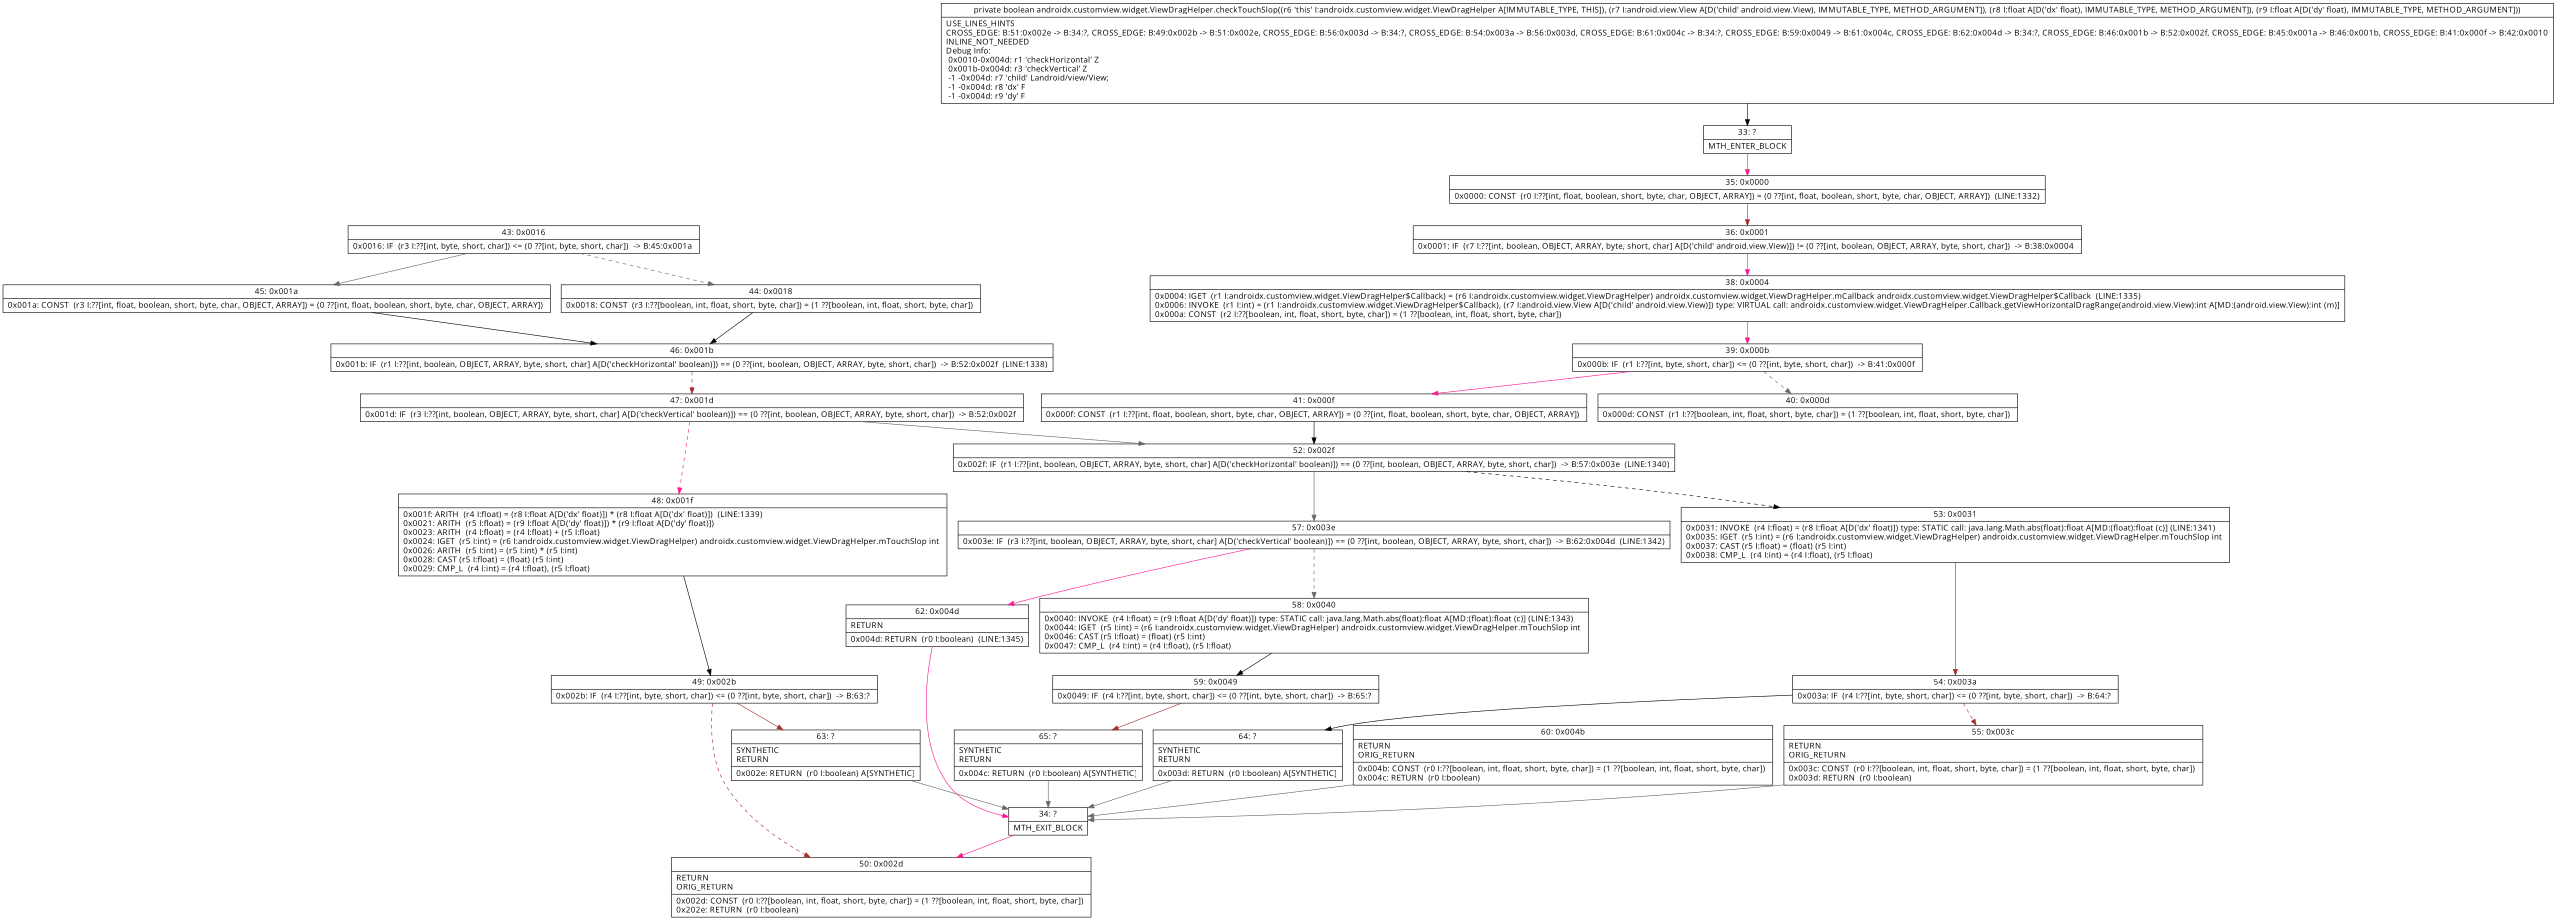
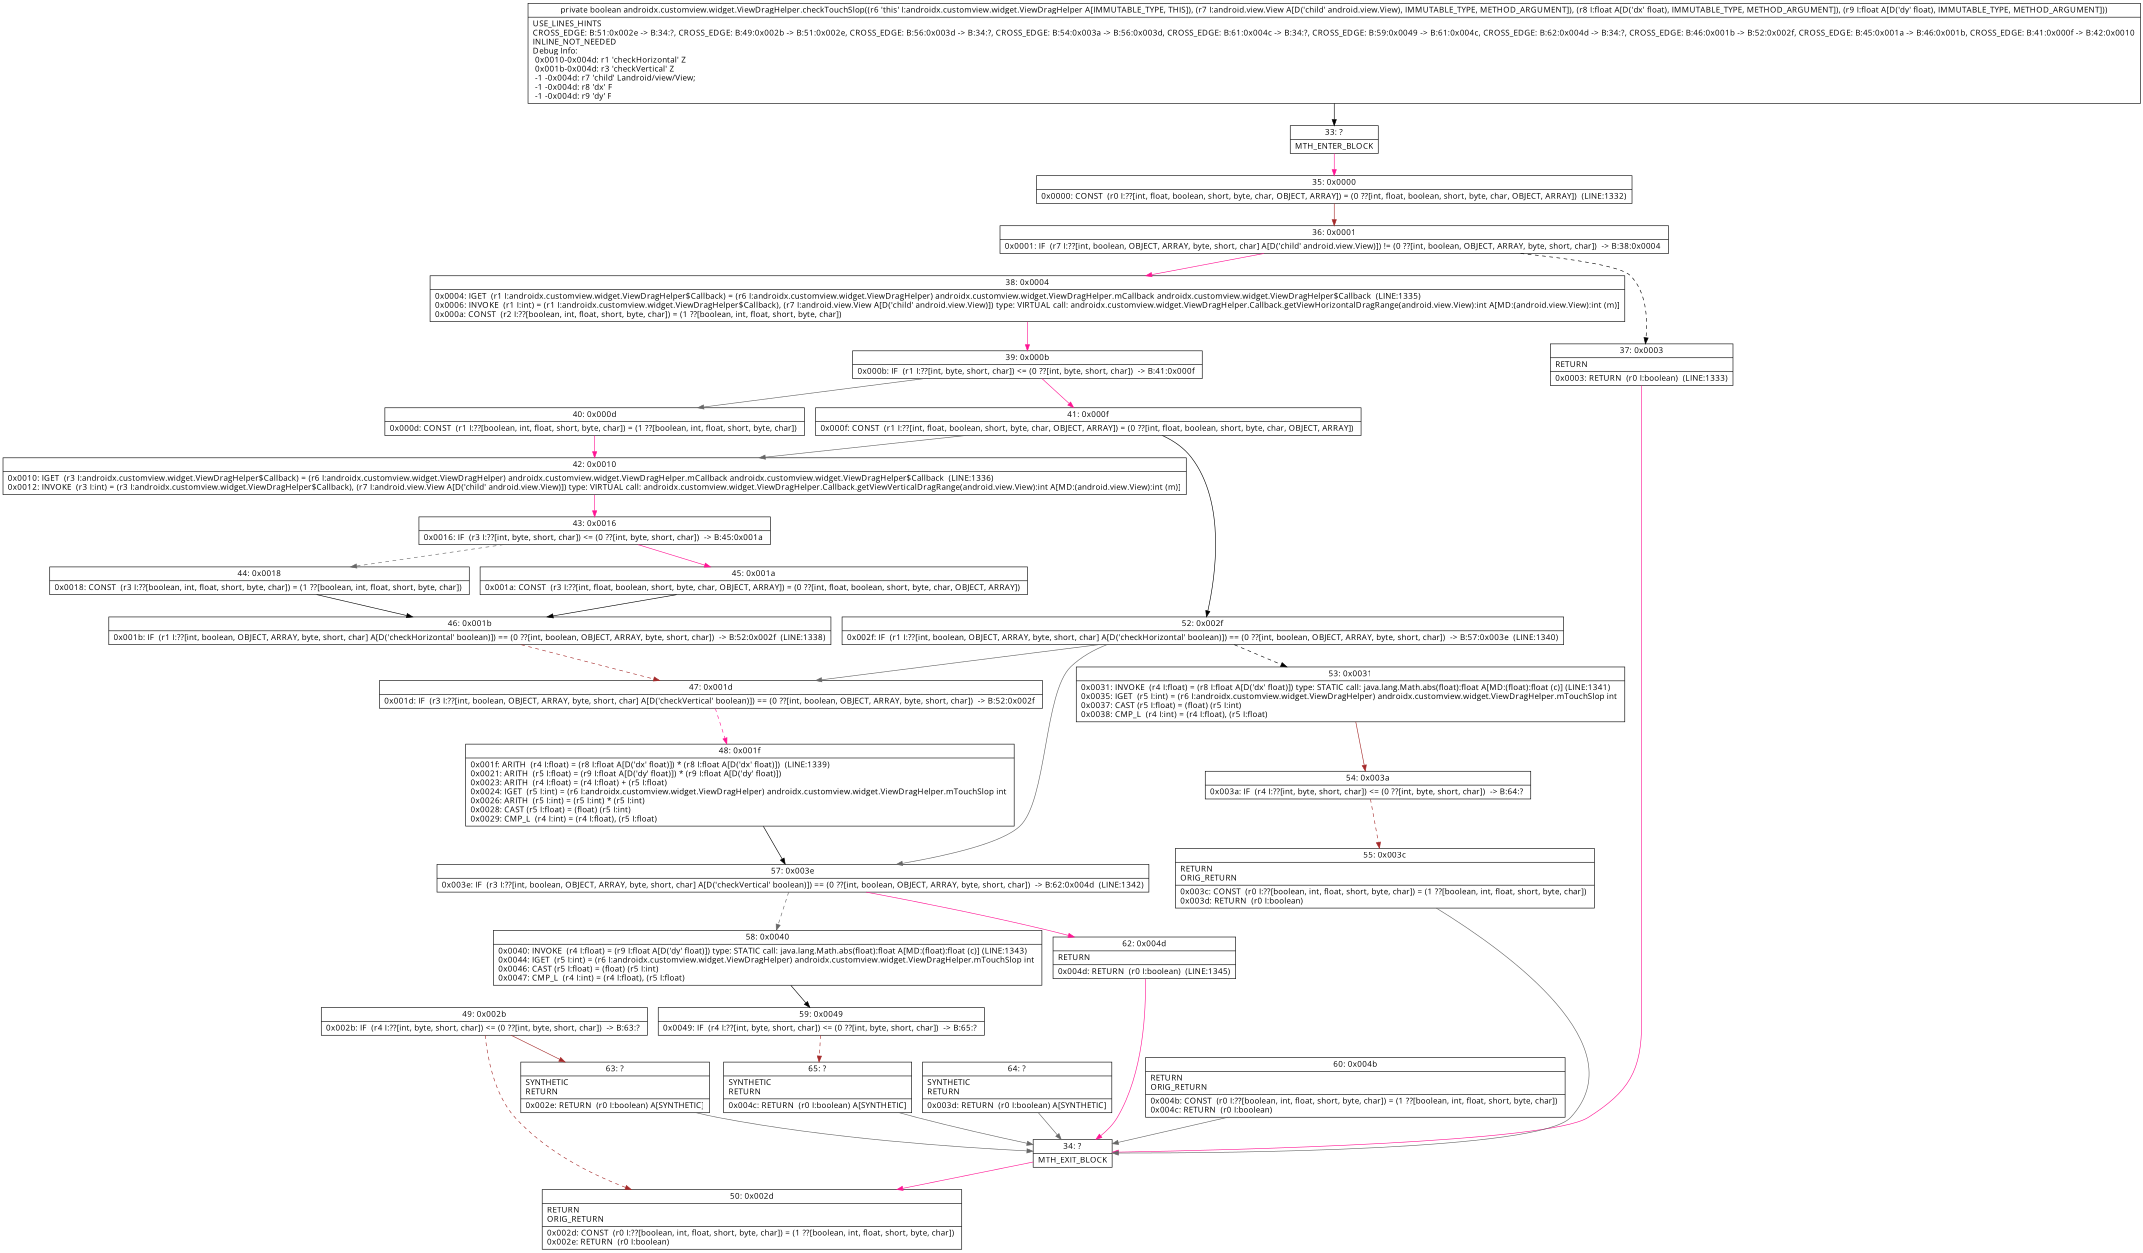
edge "43: 0x0016" -> "45: 0x001a": color gray40 -> deeppink
node "37: 0x0003": added
edge "39: 0x000b" -> "40: 0x000d": style dashed -> solid
edge "47: 0x001d" -> "52: 0x002f": reversed
node "42: 0x0010": added
edge "48: 0x001f" -> "49: 0x002b": now "48: 0x001f" -> "57: 0x003e"
edge "54: 0x003a" -> "64: ?": removed
edge "59: 0x0049" -> "65: ?": style solid -> dashed
node "50: 0x002d": text "0x202e: RETURN  (r0 I:boolean)" -> "0x002e: RETURN  (r0 I:boolean)"
